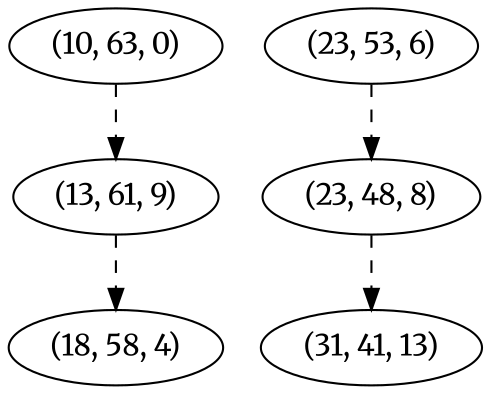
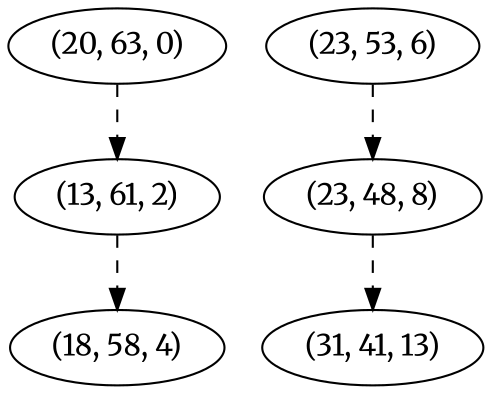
node "(10, 63, 0)": label "(10, 63, 0)" -> "(20, 63, 0)"
node "(13, 61, 9)": label "(13, 61, 9)" -> "(13, 61, 2)"
